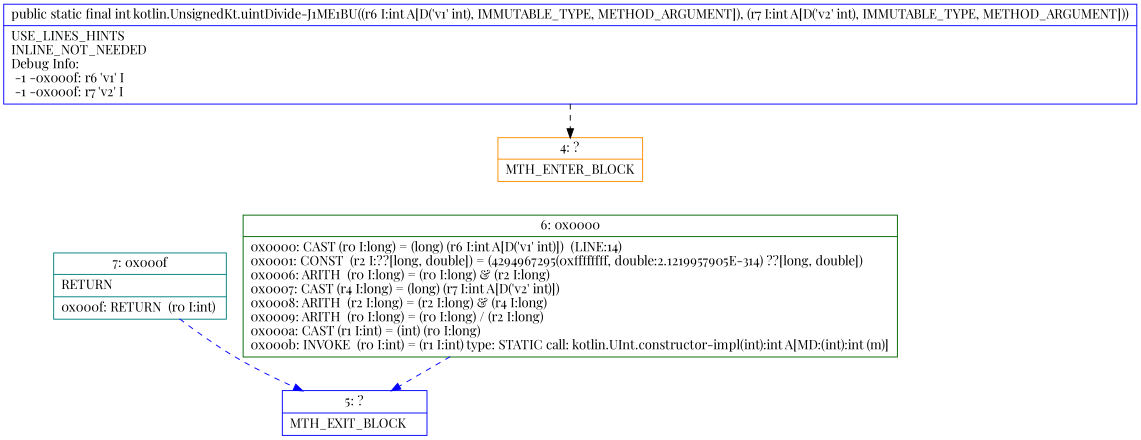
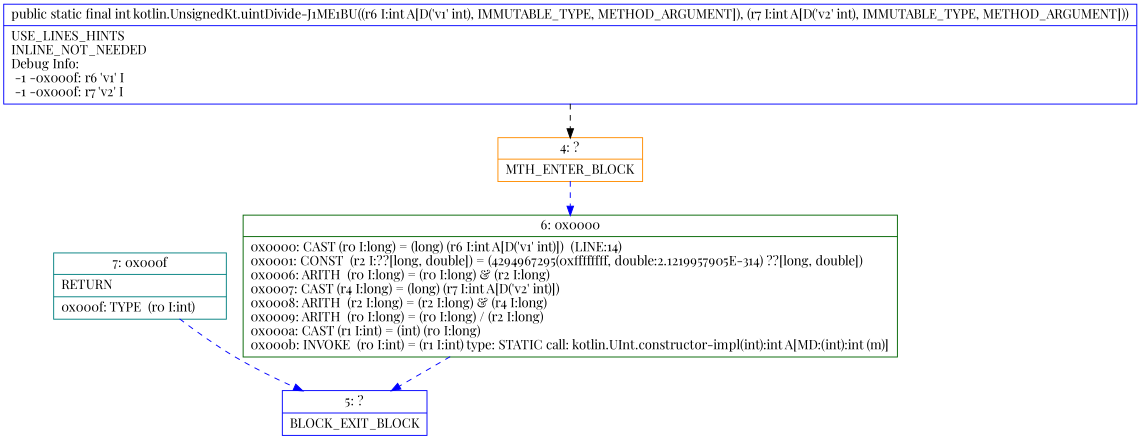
edge "4: ?" -> "6: 0x0000": added
node "7: 0x000f": text "0x000f: RETURN  (r0 I:int)" -> "0x000f: TYPE  (r0 I:int)"
node "5: ?": text "MTH_EXIT_BLOCK" -> "BLOCK_EXIT_BLOCK"
